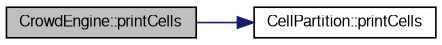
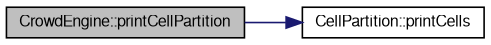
node "CrowdEngine::printCells": label "CrowdEngine::printCells" -> "CrowdEngine::printCellPartition"
